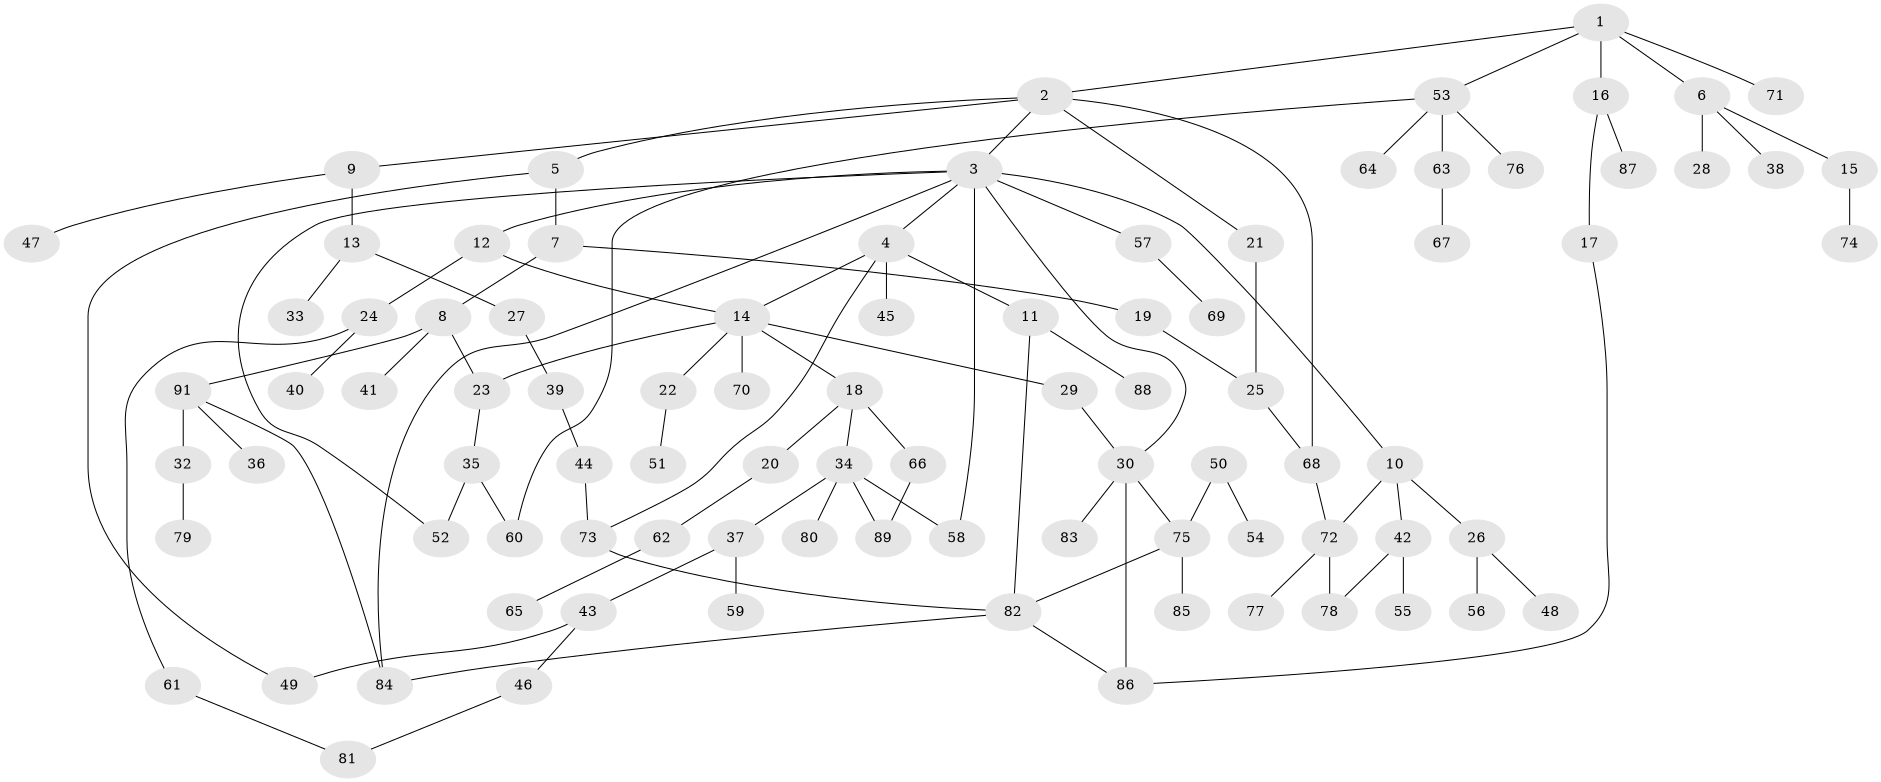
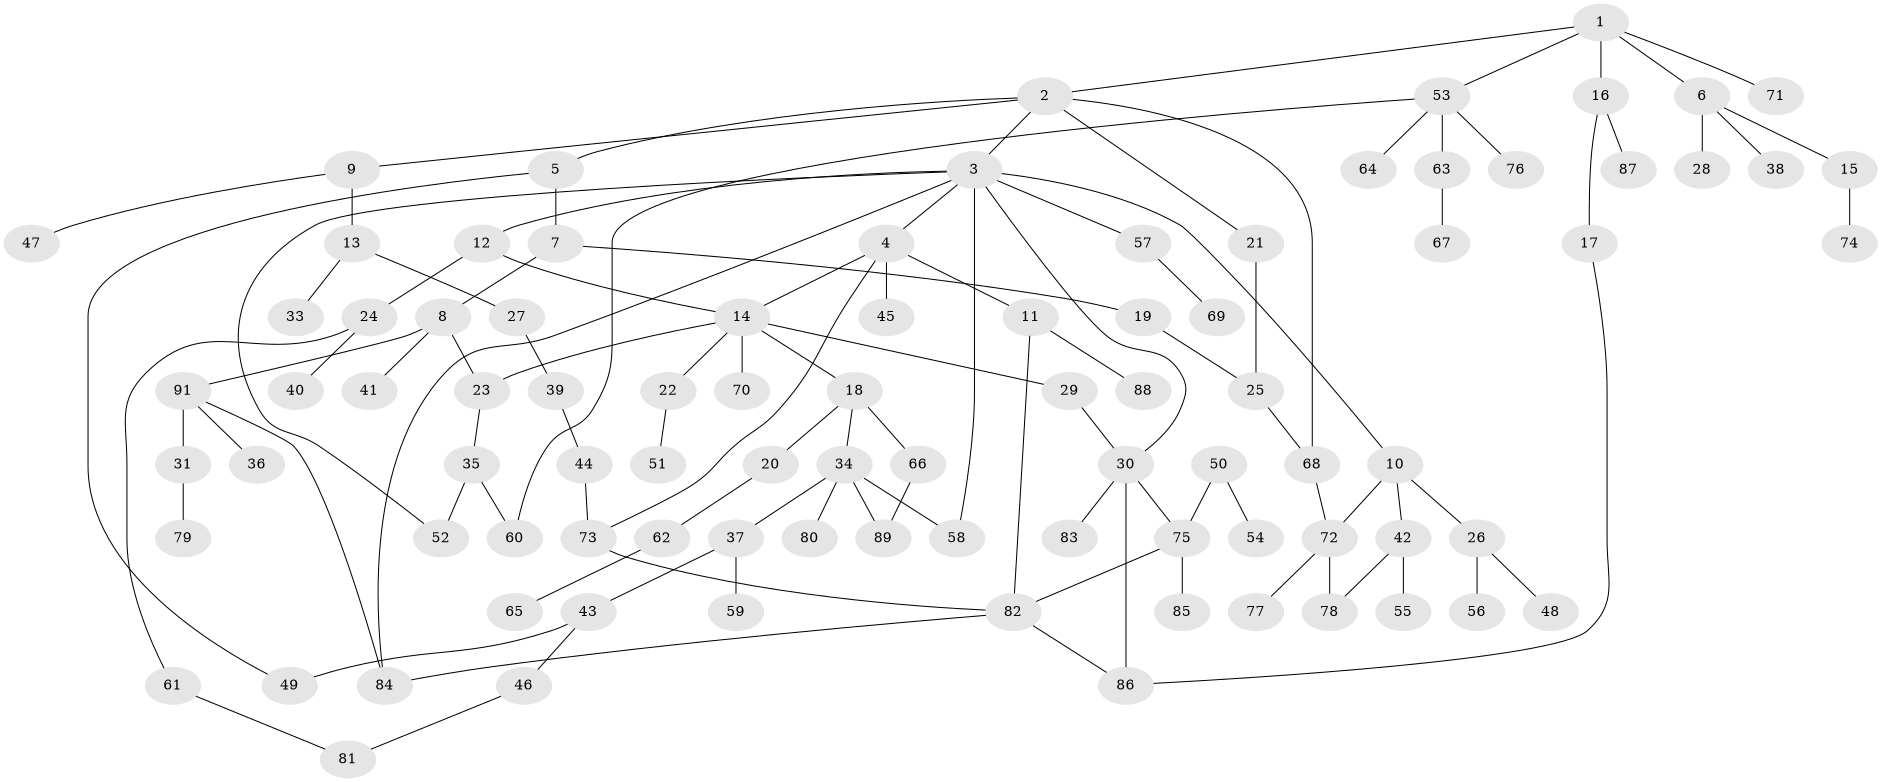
node "32": label "32" -> "31"
